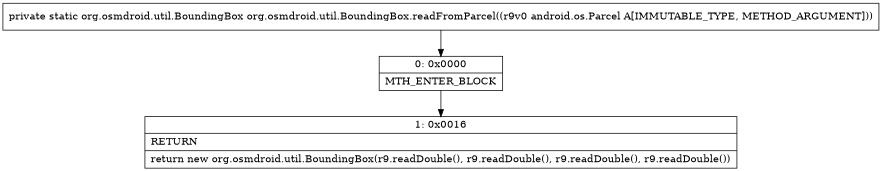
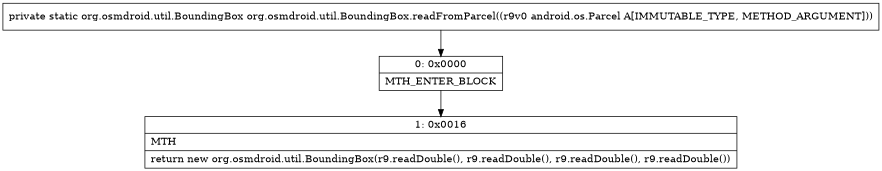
node "1: 0x0016": text "RETURN" -> "MTH"
